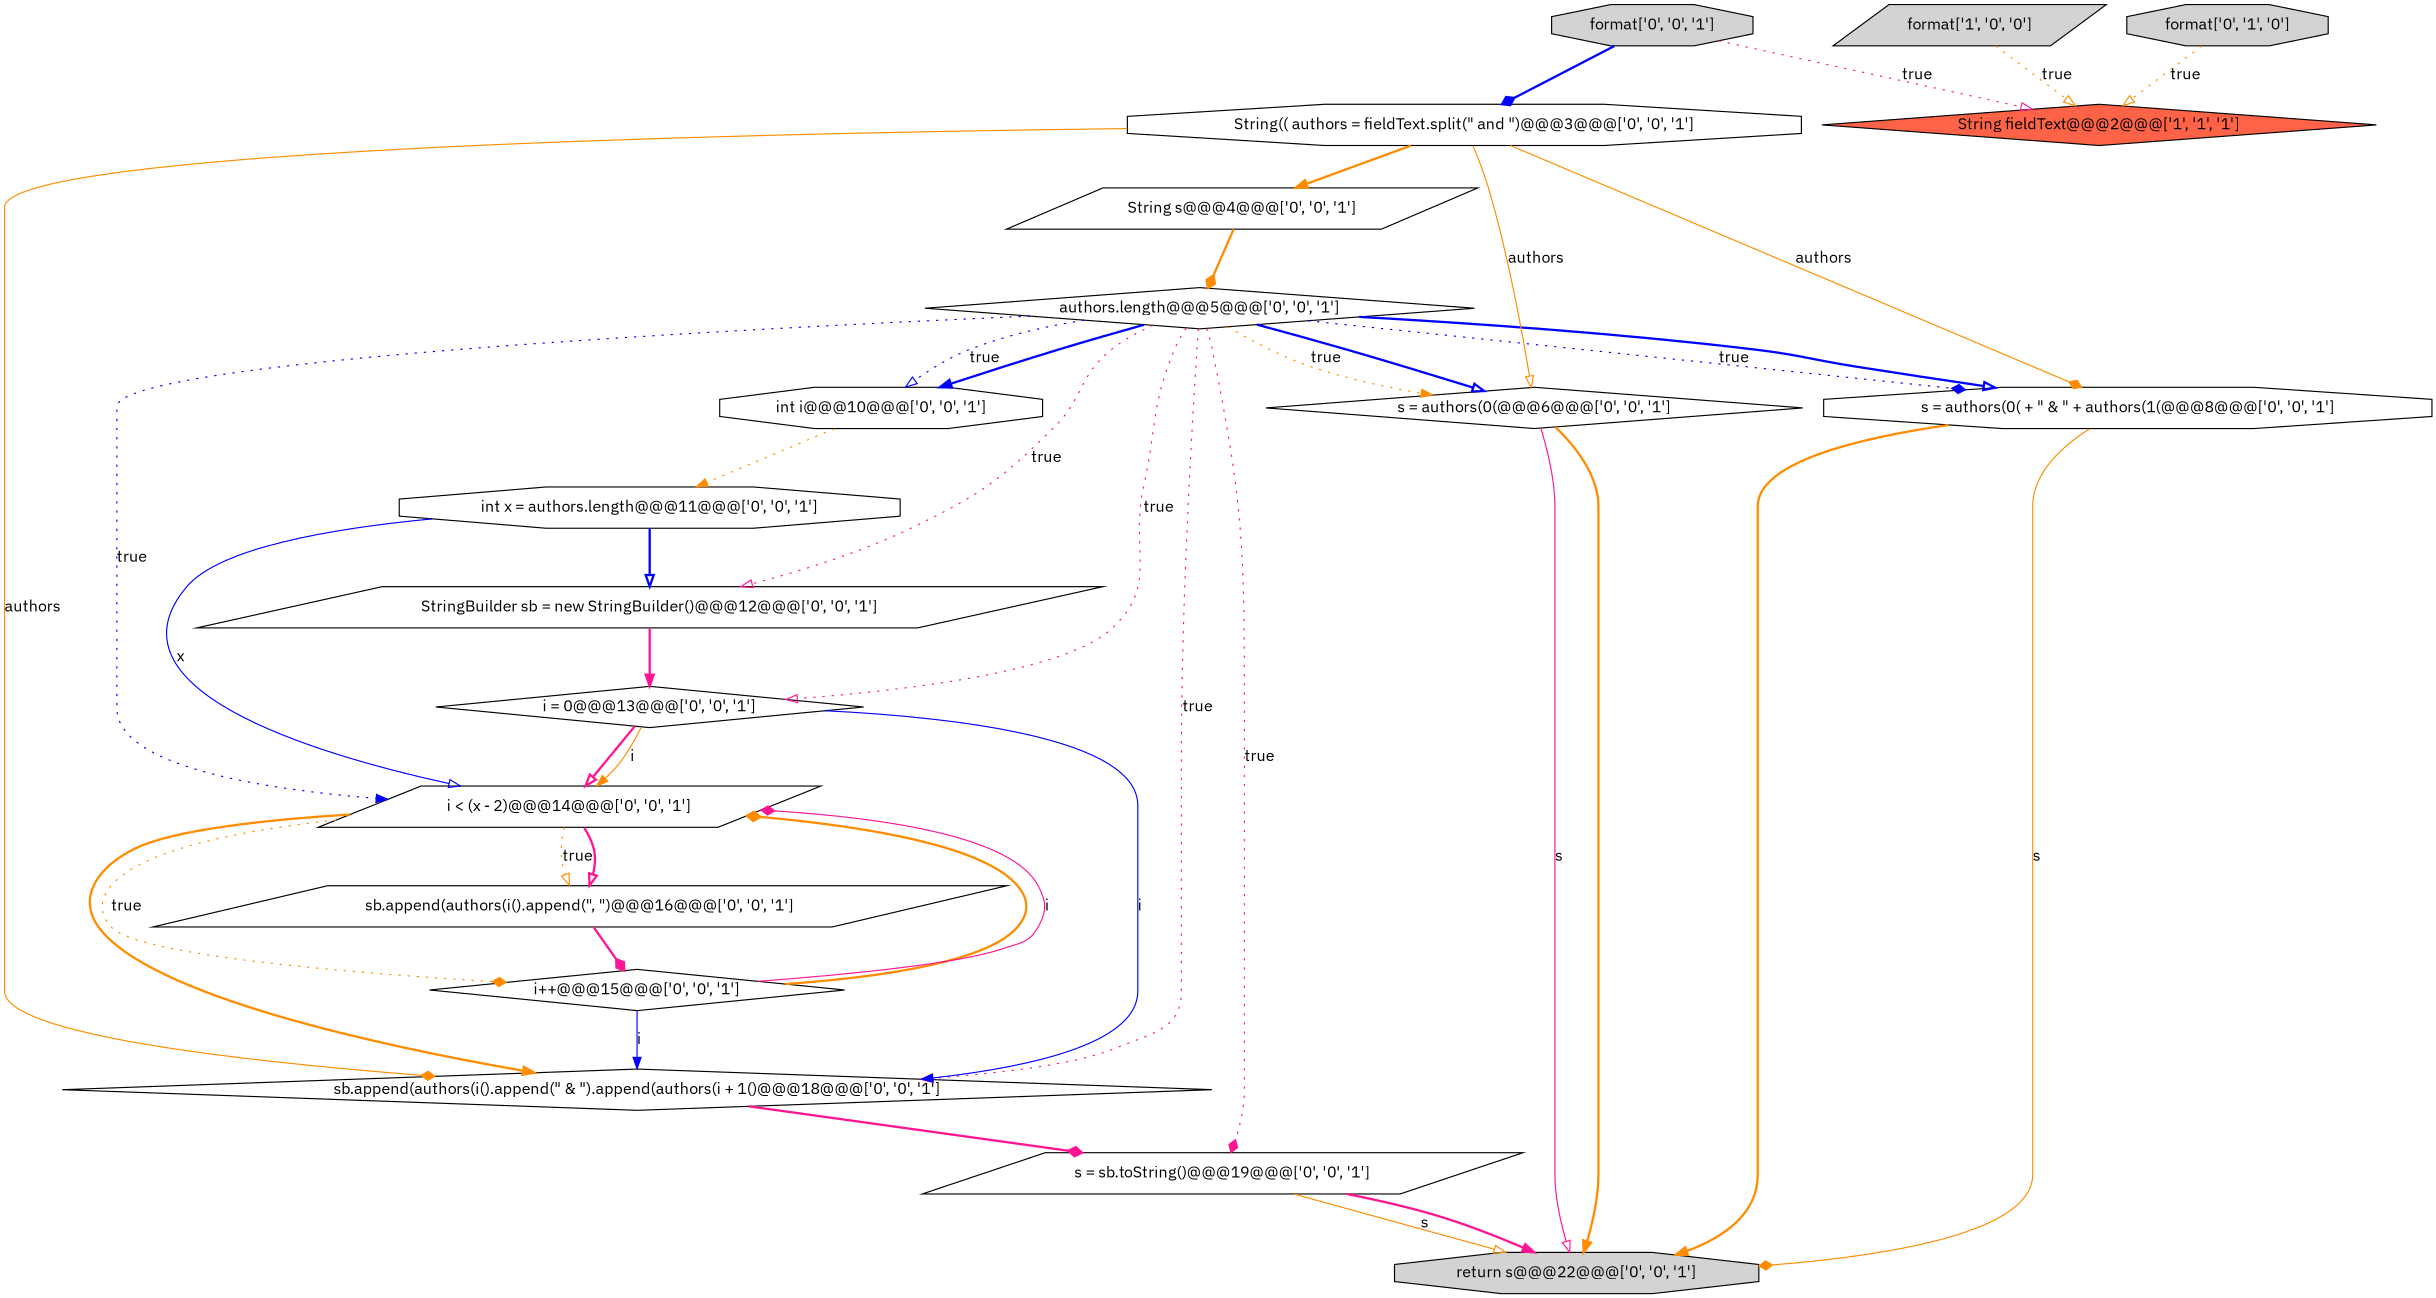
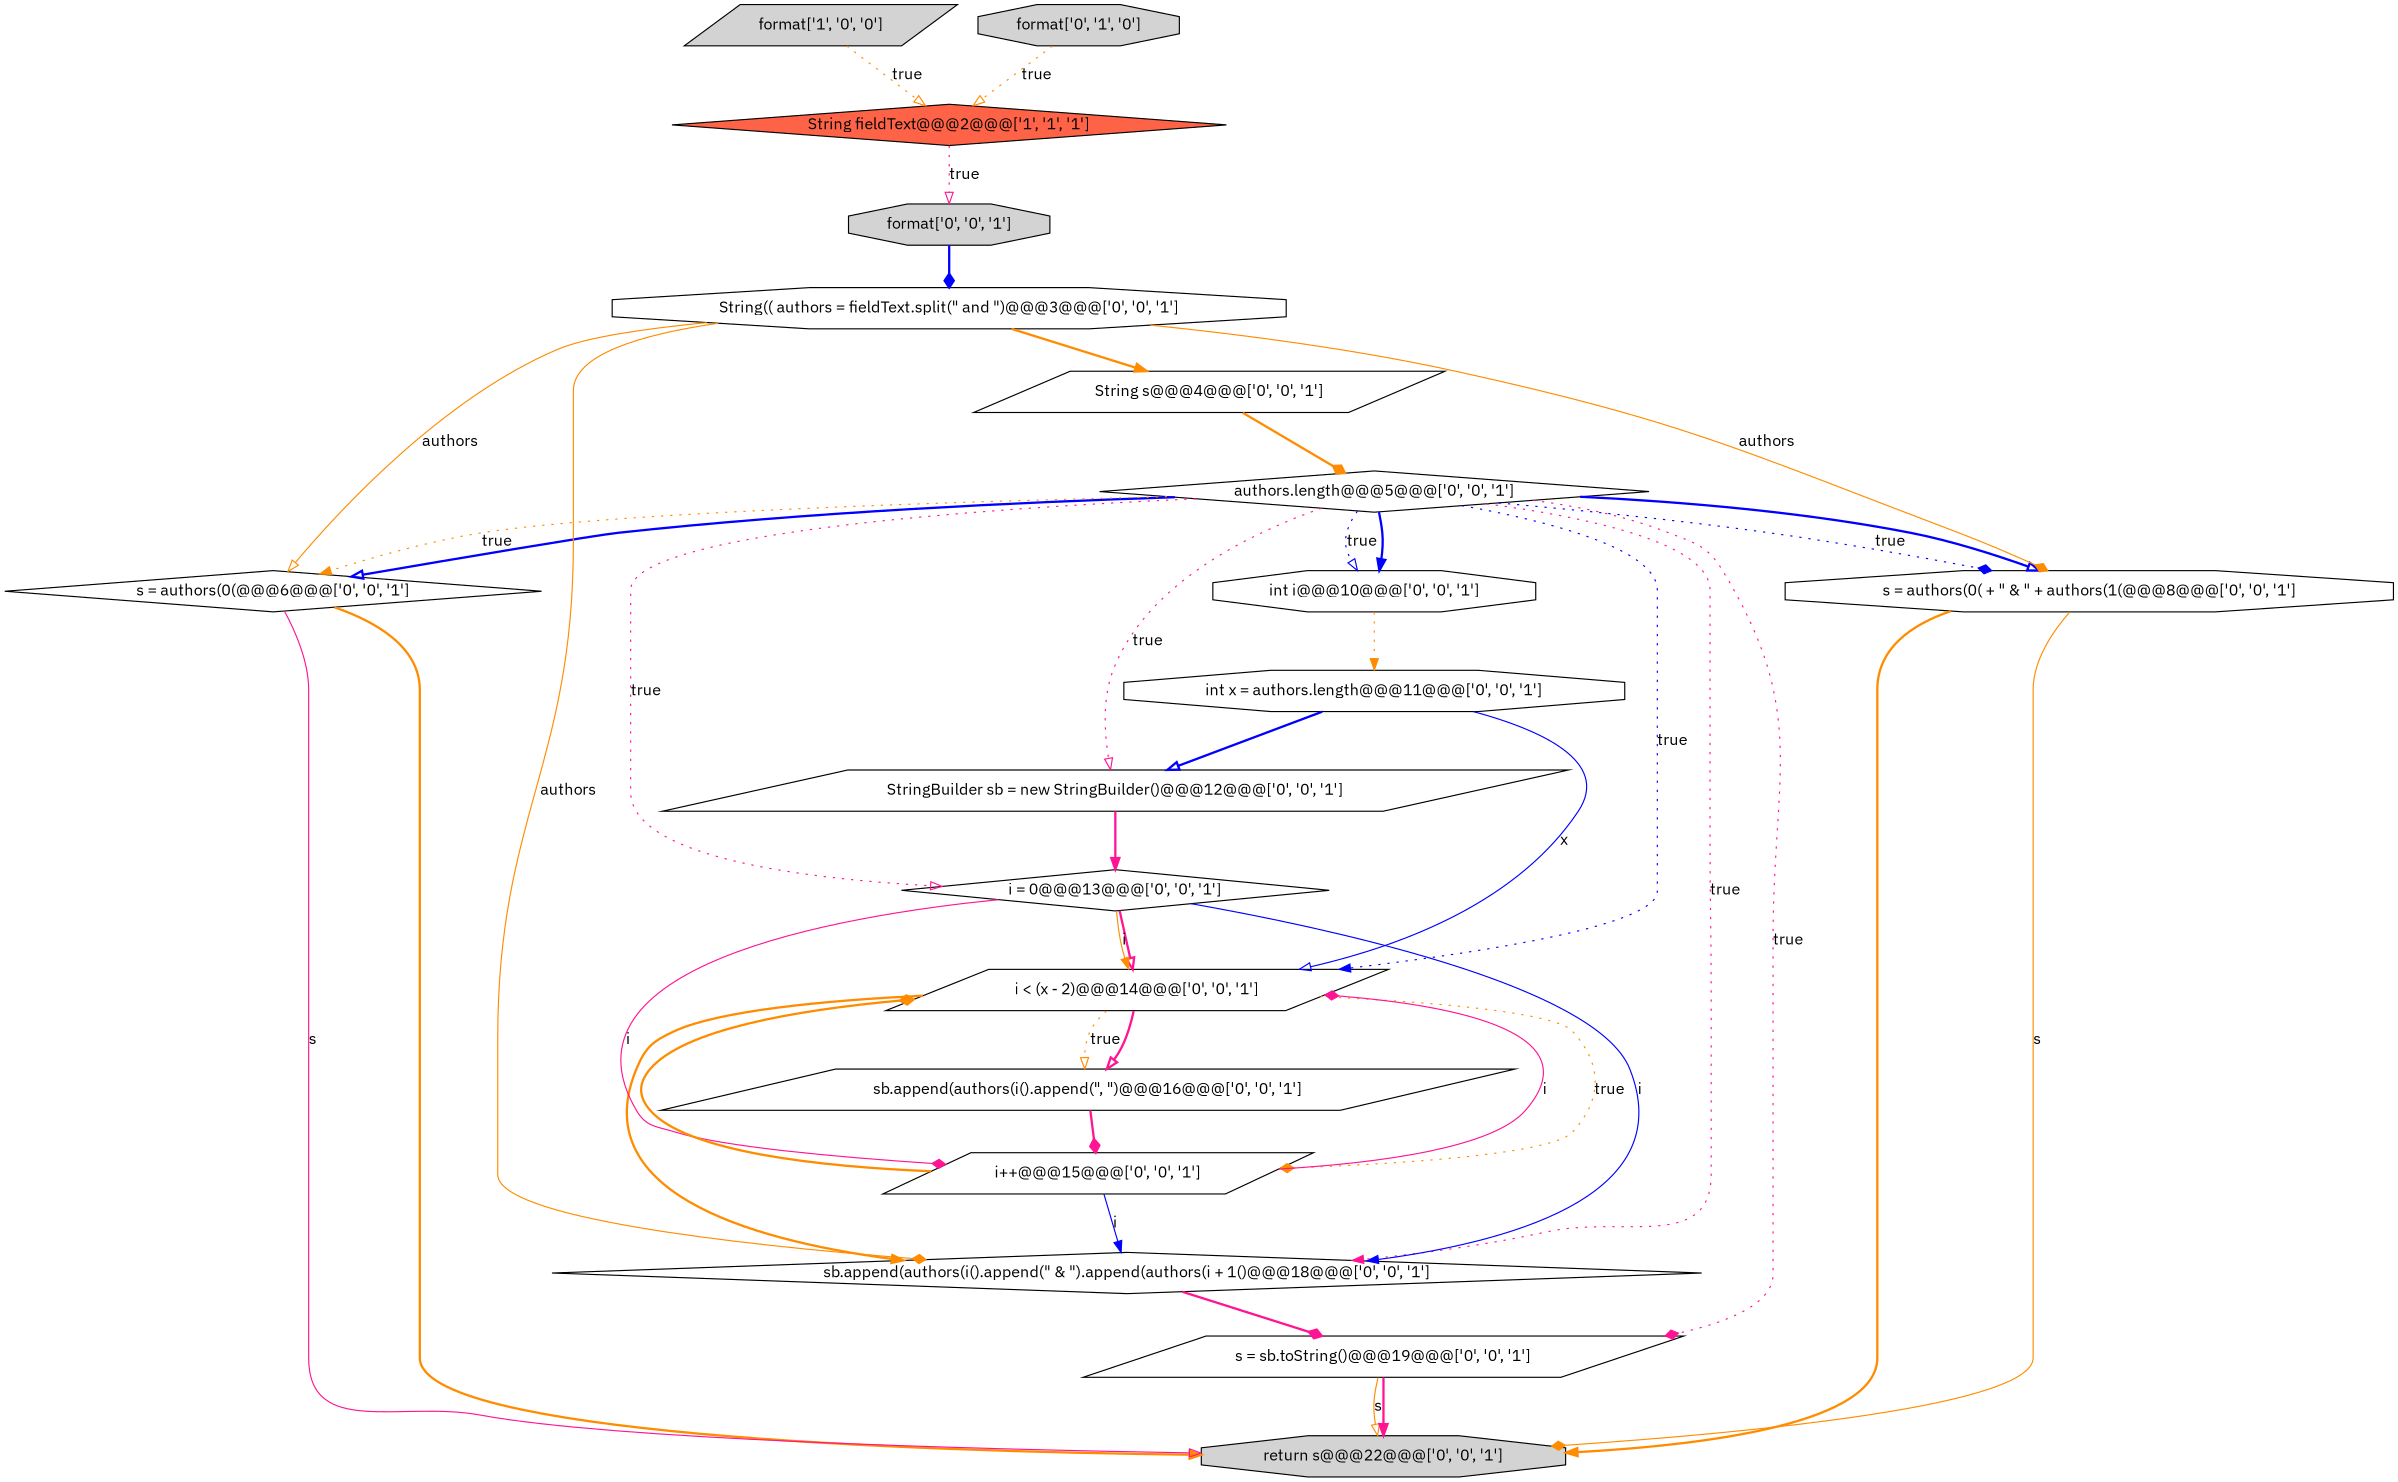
edge "format['0', '0', '1']" -> "String fieldText@@@2@@@['1', '1', '1']": reversed
node "i++@@@15@@@['0', '0', '1']": shape diamond -> parallelogram
edge "i = 0@@@13@@@['0', '0', '1']" -> "i++@@@15@@@['0', '0', '1']": added, label "i"
